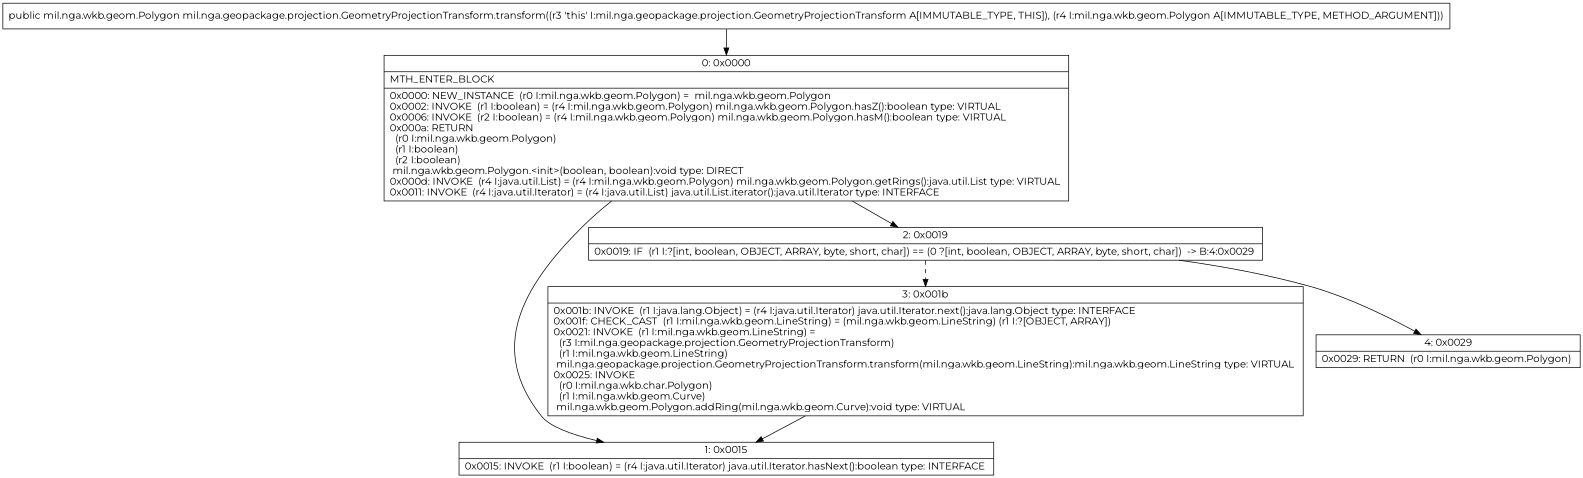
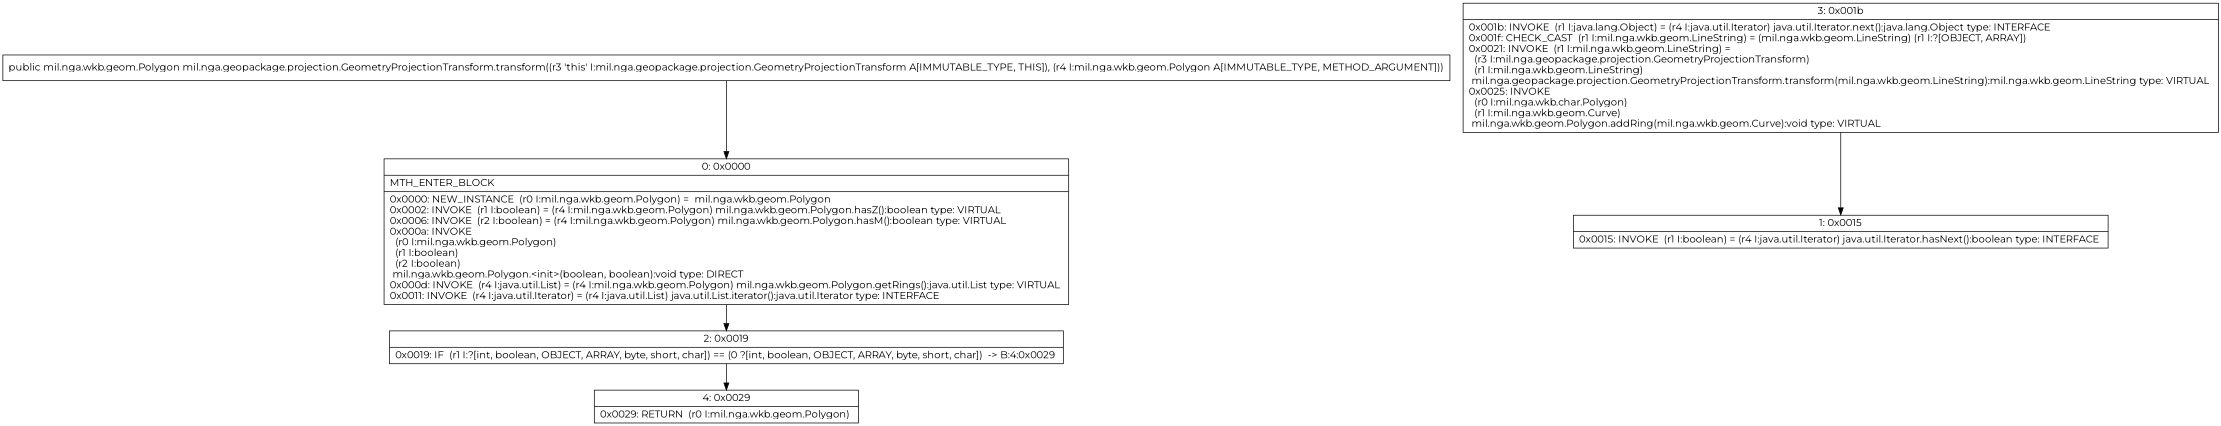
node "0: 0x0000": text "0x000a: RETURN" -> "0x000a: INVOKE"
edge "2: 0x0019" -> "3: 0x001b": removed
edge "0: 0x0000" -> "1: 0x0015": removed
